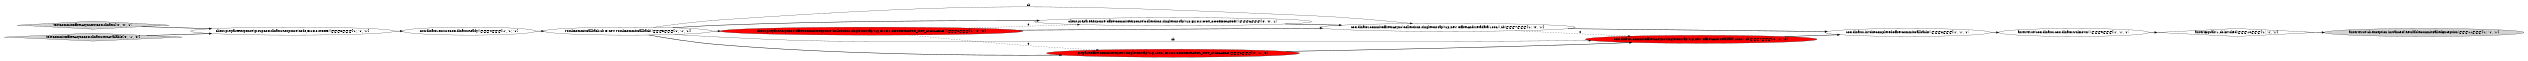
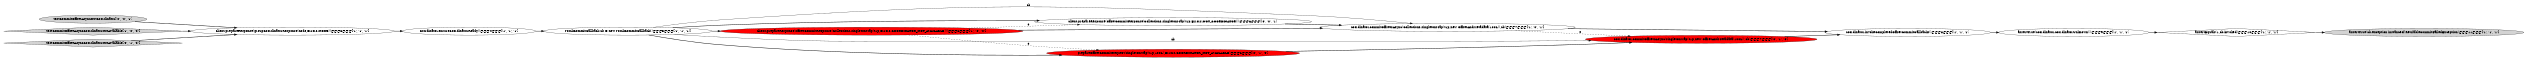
node "testCommitOffsetAsyncNotCoordinator['0', '0', '1']": shape diamond -> ellipse
node "testCommitOffsetAsyncCoordinatorNotAvailable['1', '0', '0']": added
